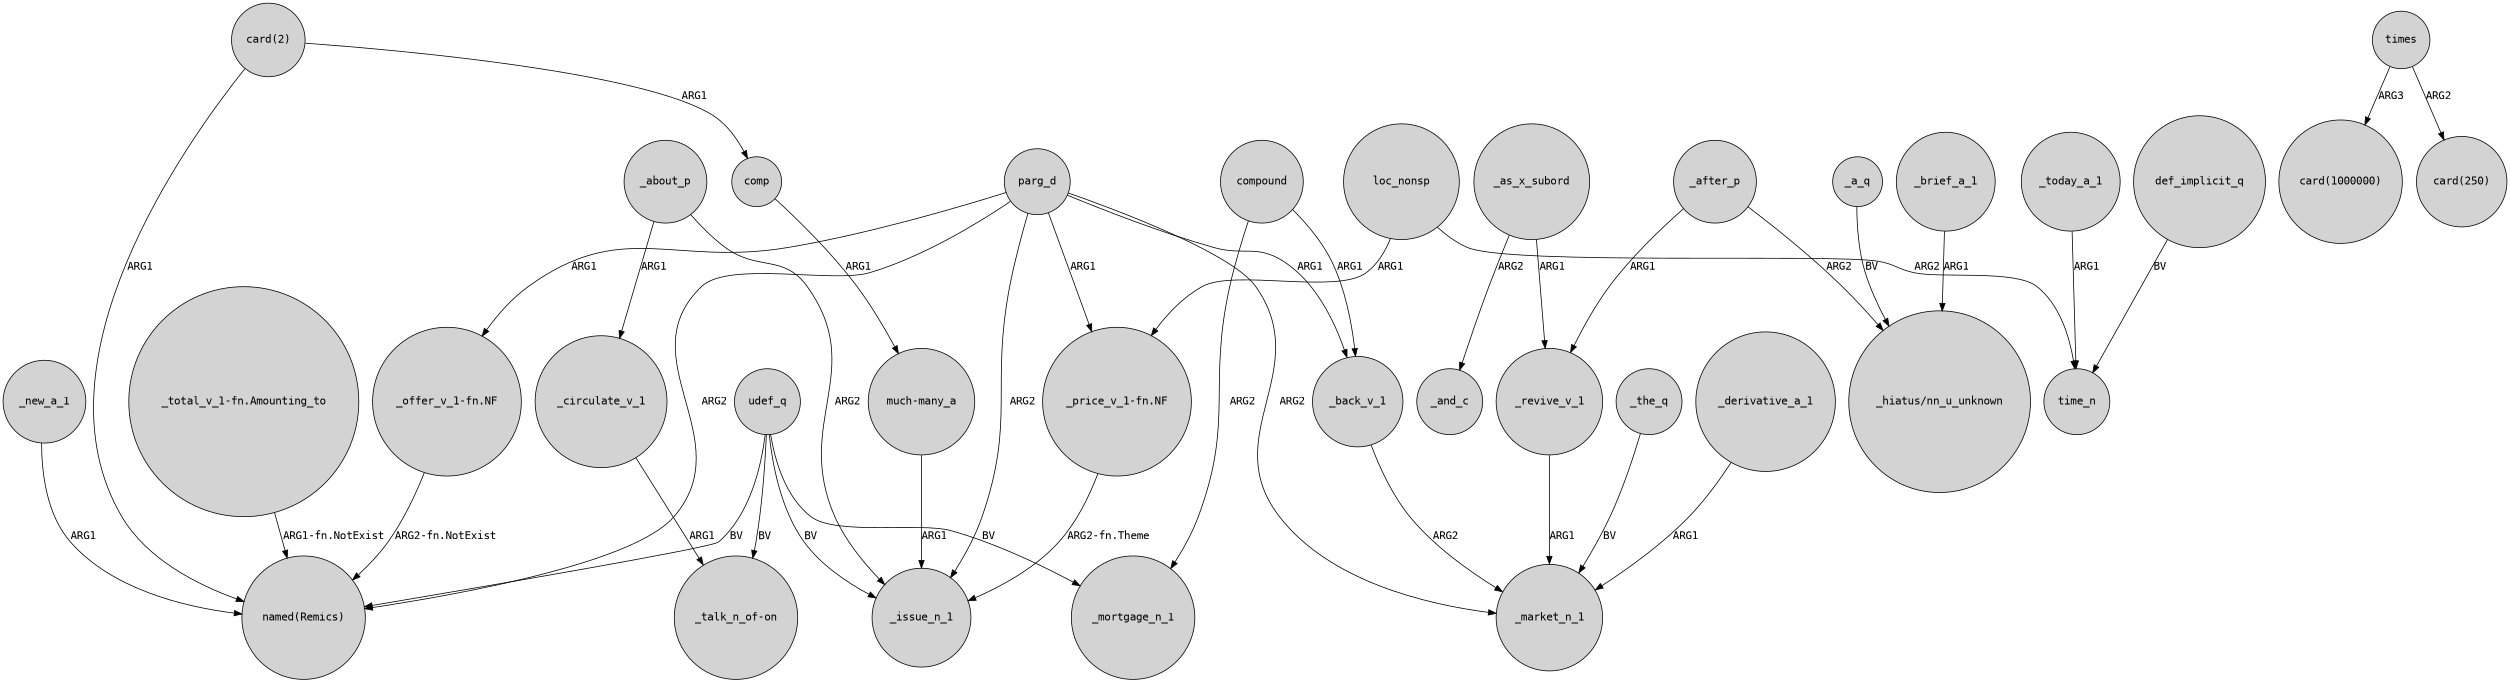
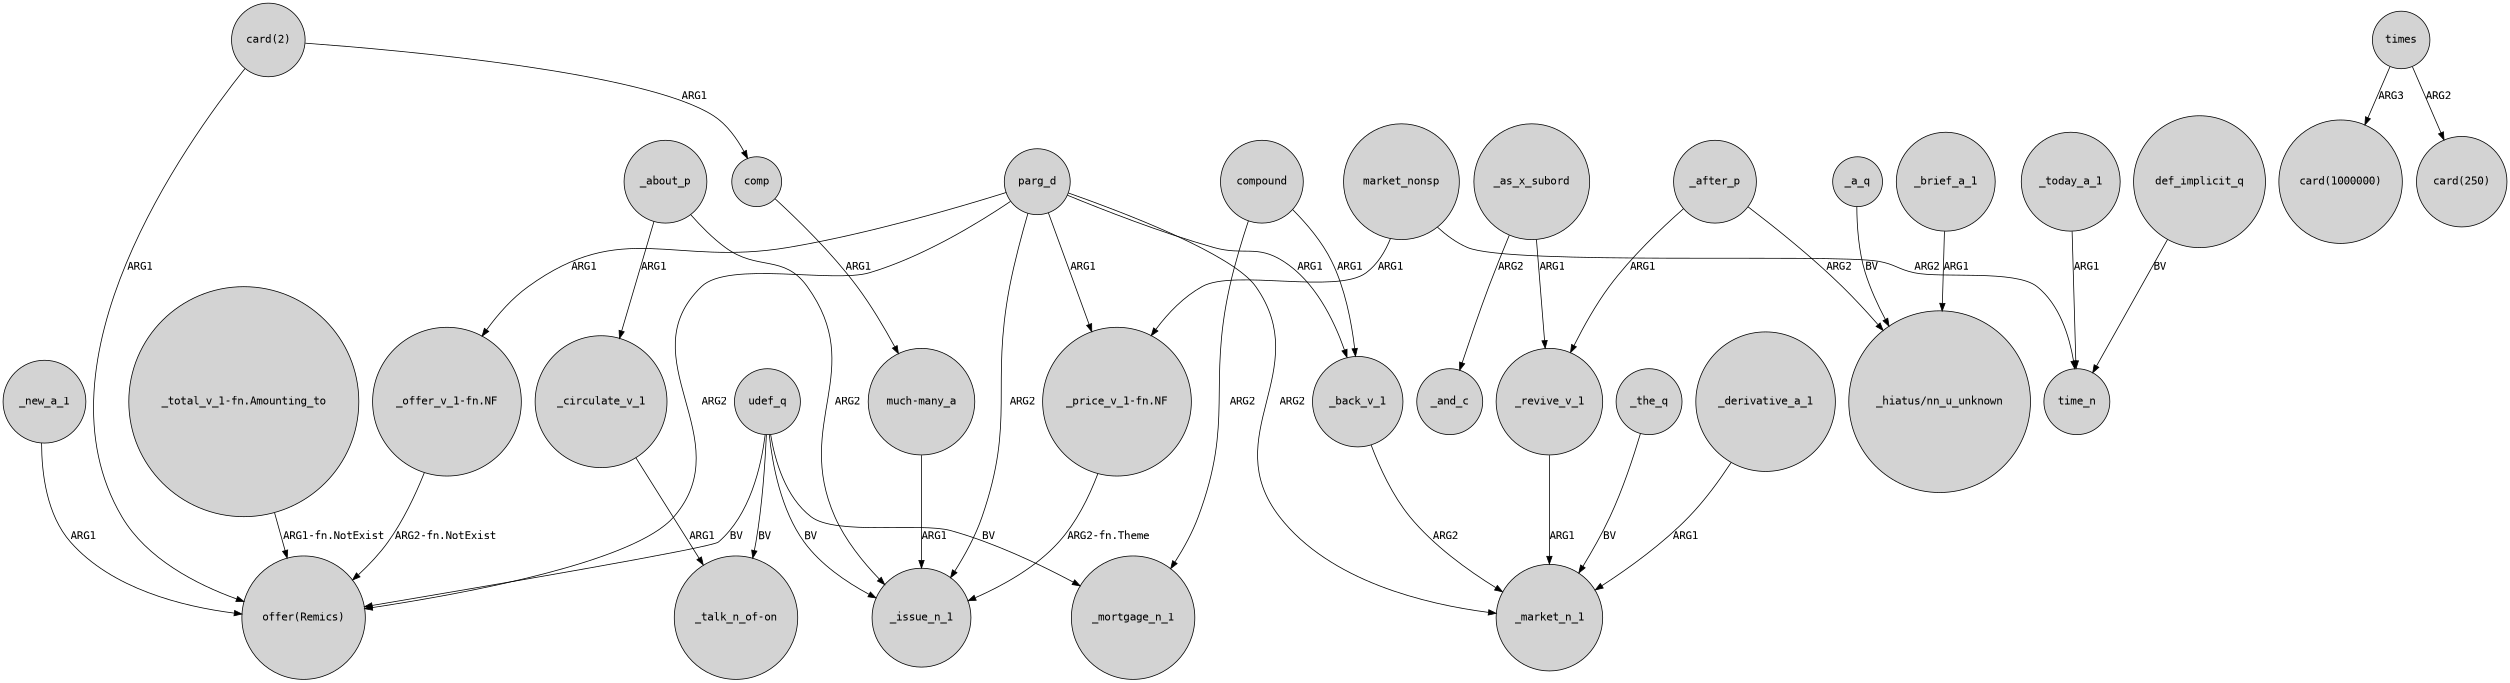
node "loc_nonsp": label "loc_nonsp" -> "market_nonsp"
node "named(Remics)": label "named(Remics)" -> "offer(Remics)"
